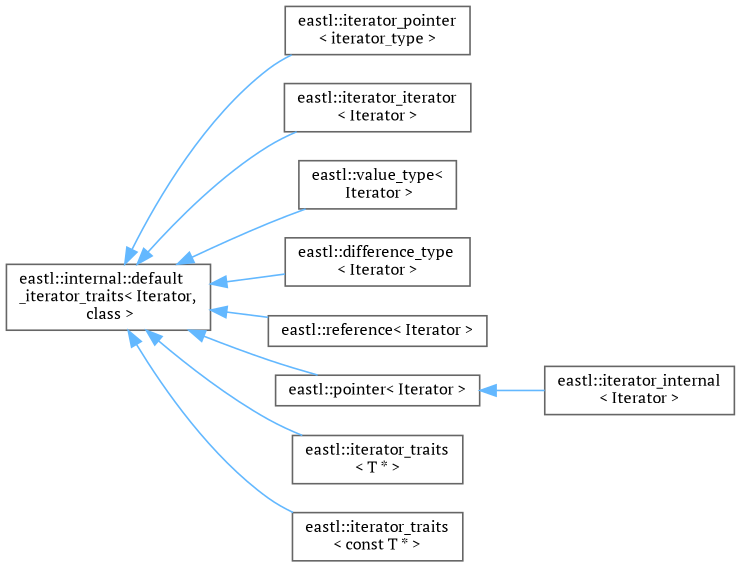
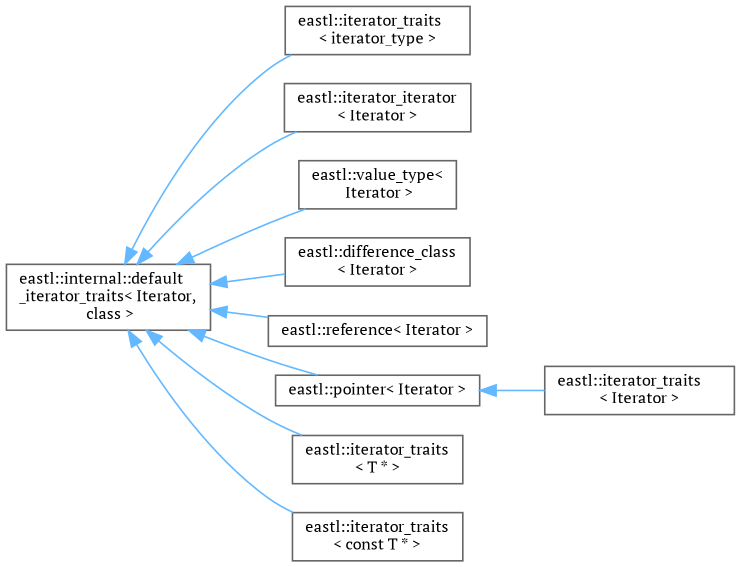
node "eastl::iterator_pointer < iterator_type >": label "eastl::iterator_pointer < iterator_type >" -> "eastl::iterator_traits < iterator_type >"
node "eastl::difference_type < Iterator >": label "eastl::difference_type < Iterator >" -> "eastl::difference_class < Iterator >"
node "eastl::iterator_internal < Iterator >": label "eastl::iterator_internal < Iterator >" -> "eastl::iterator_traits < Iterator >"
